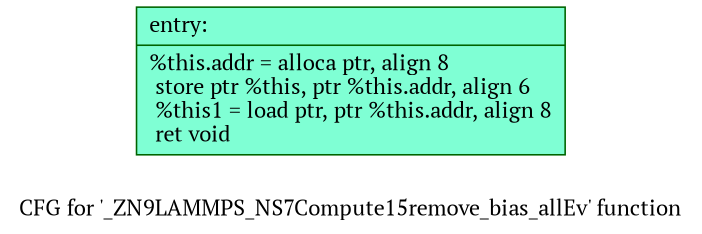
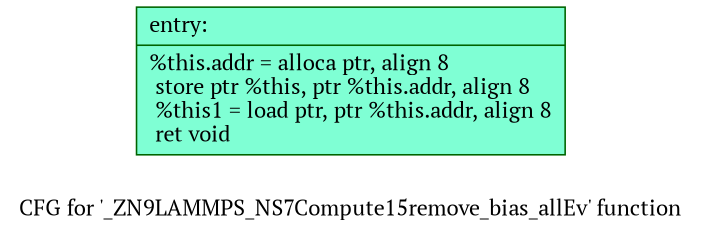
node "entry:": text "store ptr %this, ptr %this.addr, align 6" -> "store ptr %this, ptr %this.addr, align 8"
